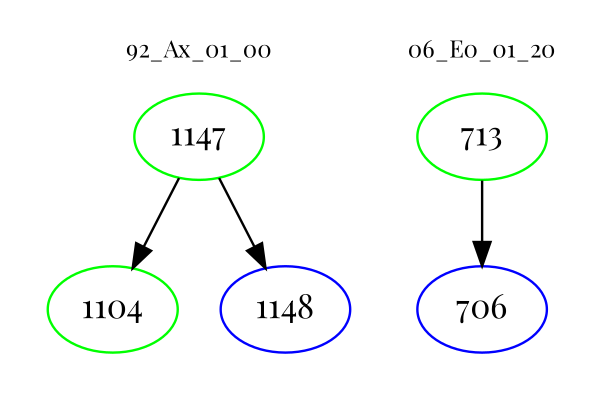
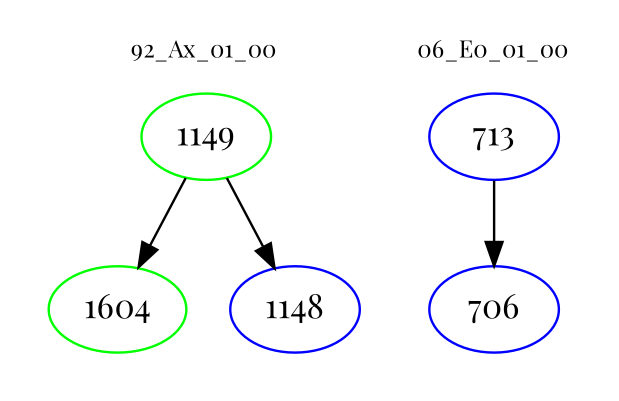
cluster "06_E0_01_20": label "06_E0_01_20" -> "06_E0_01_00"
node "1147": label "1147" -> "1149"
node "713": color green -> blue
node "1104": label "1104" -> "1604"
